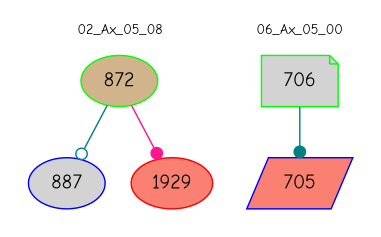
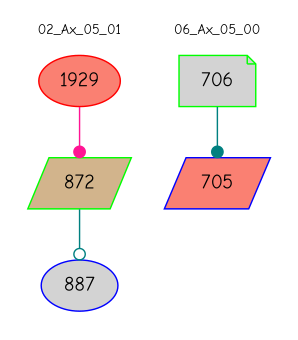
cluster "02_Ax_05_08": label "02_Ax_05_08" -> "02_Ax_05_01"
node "872": shape ellipse -> parallelogram
edge "872" -> "1929": reversed
